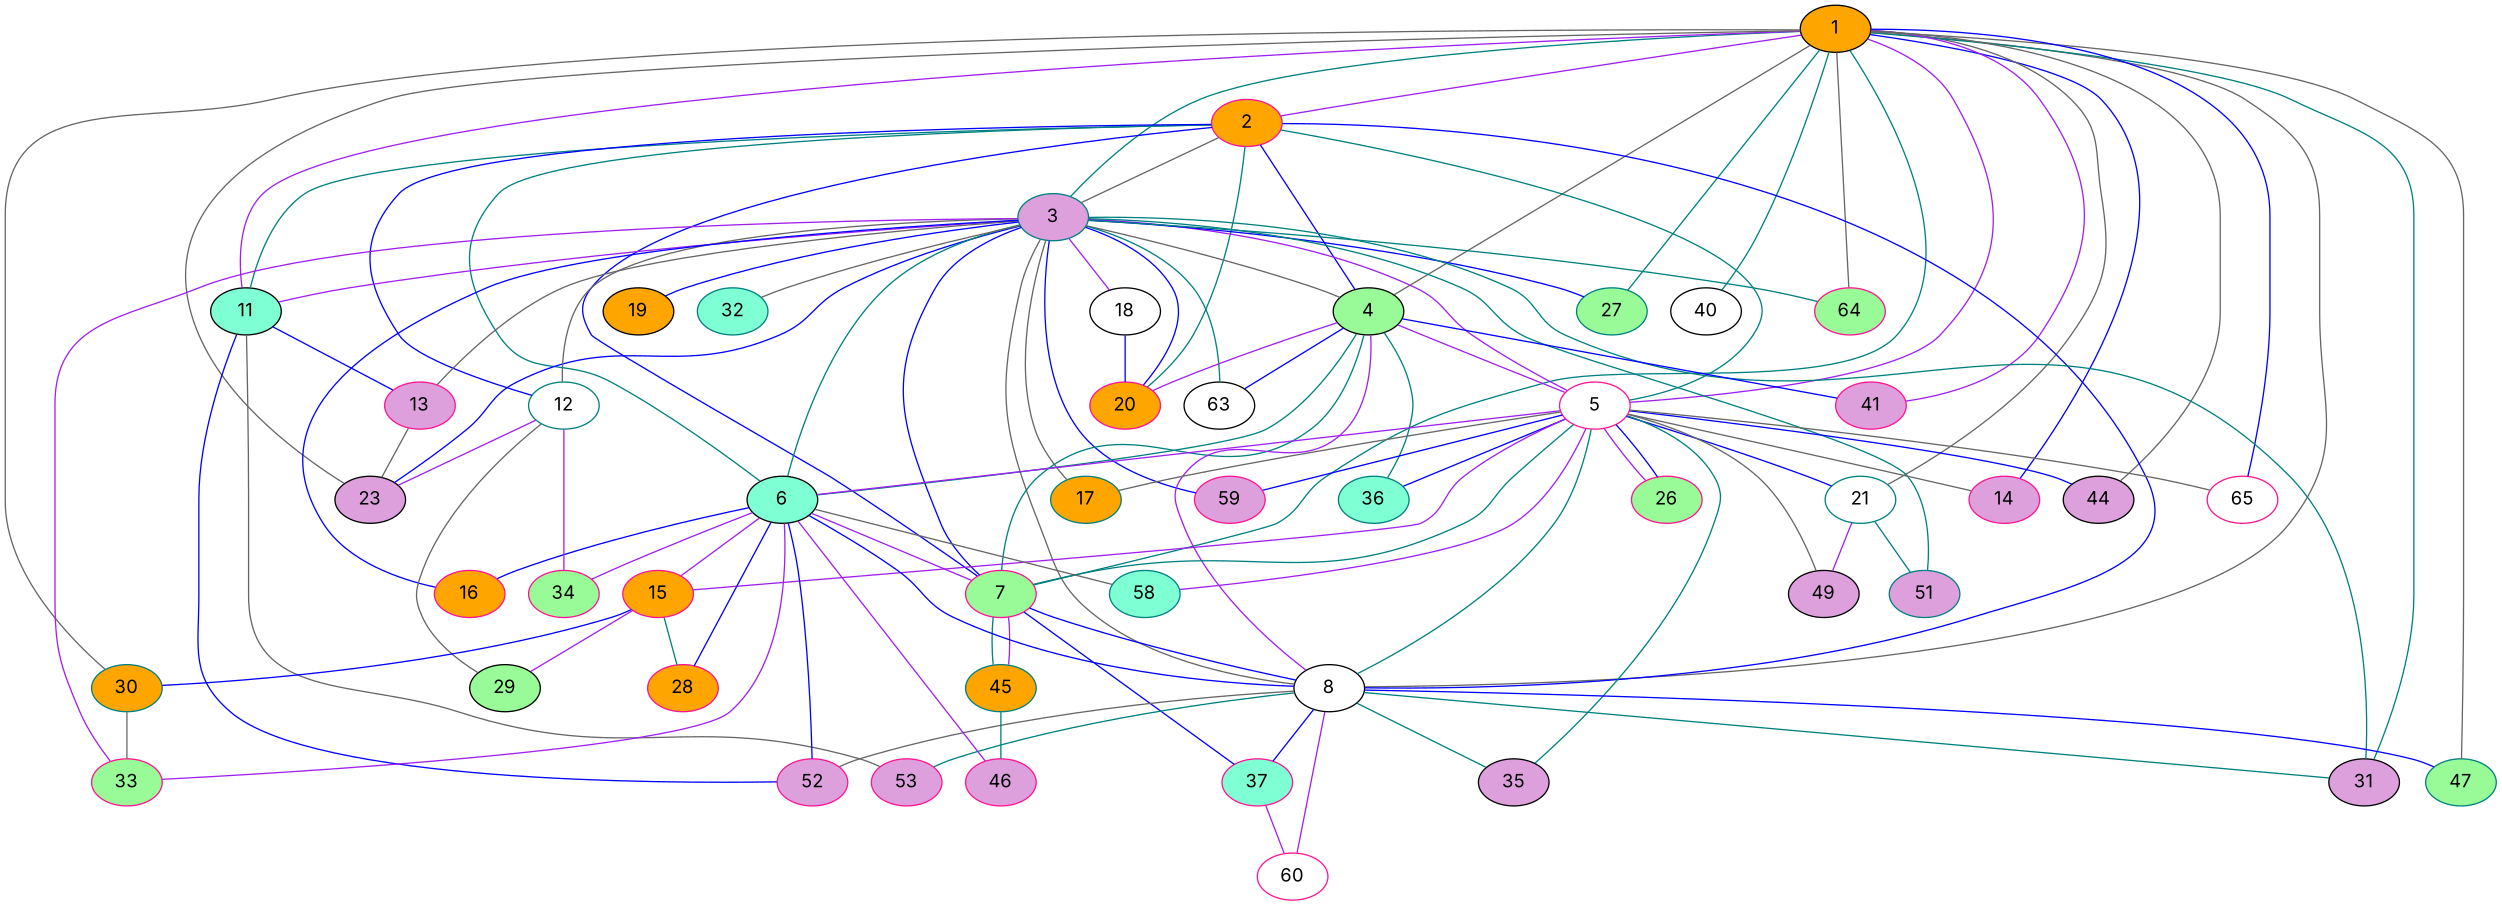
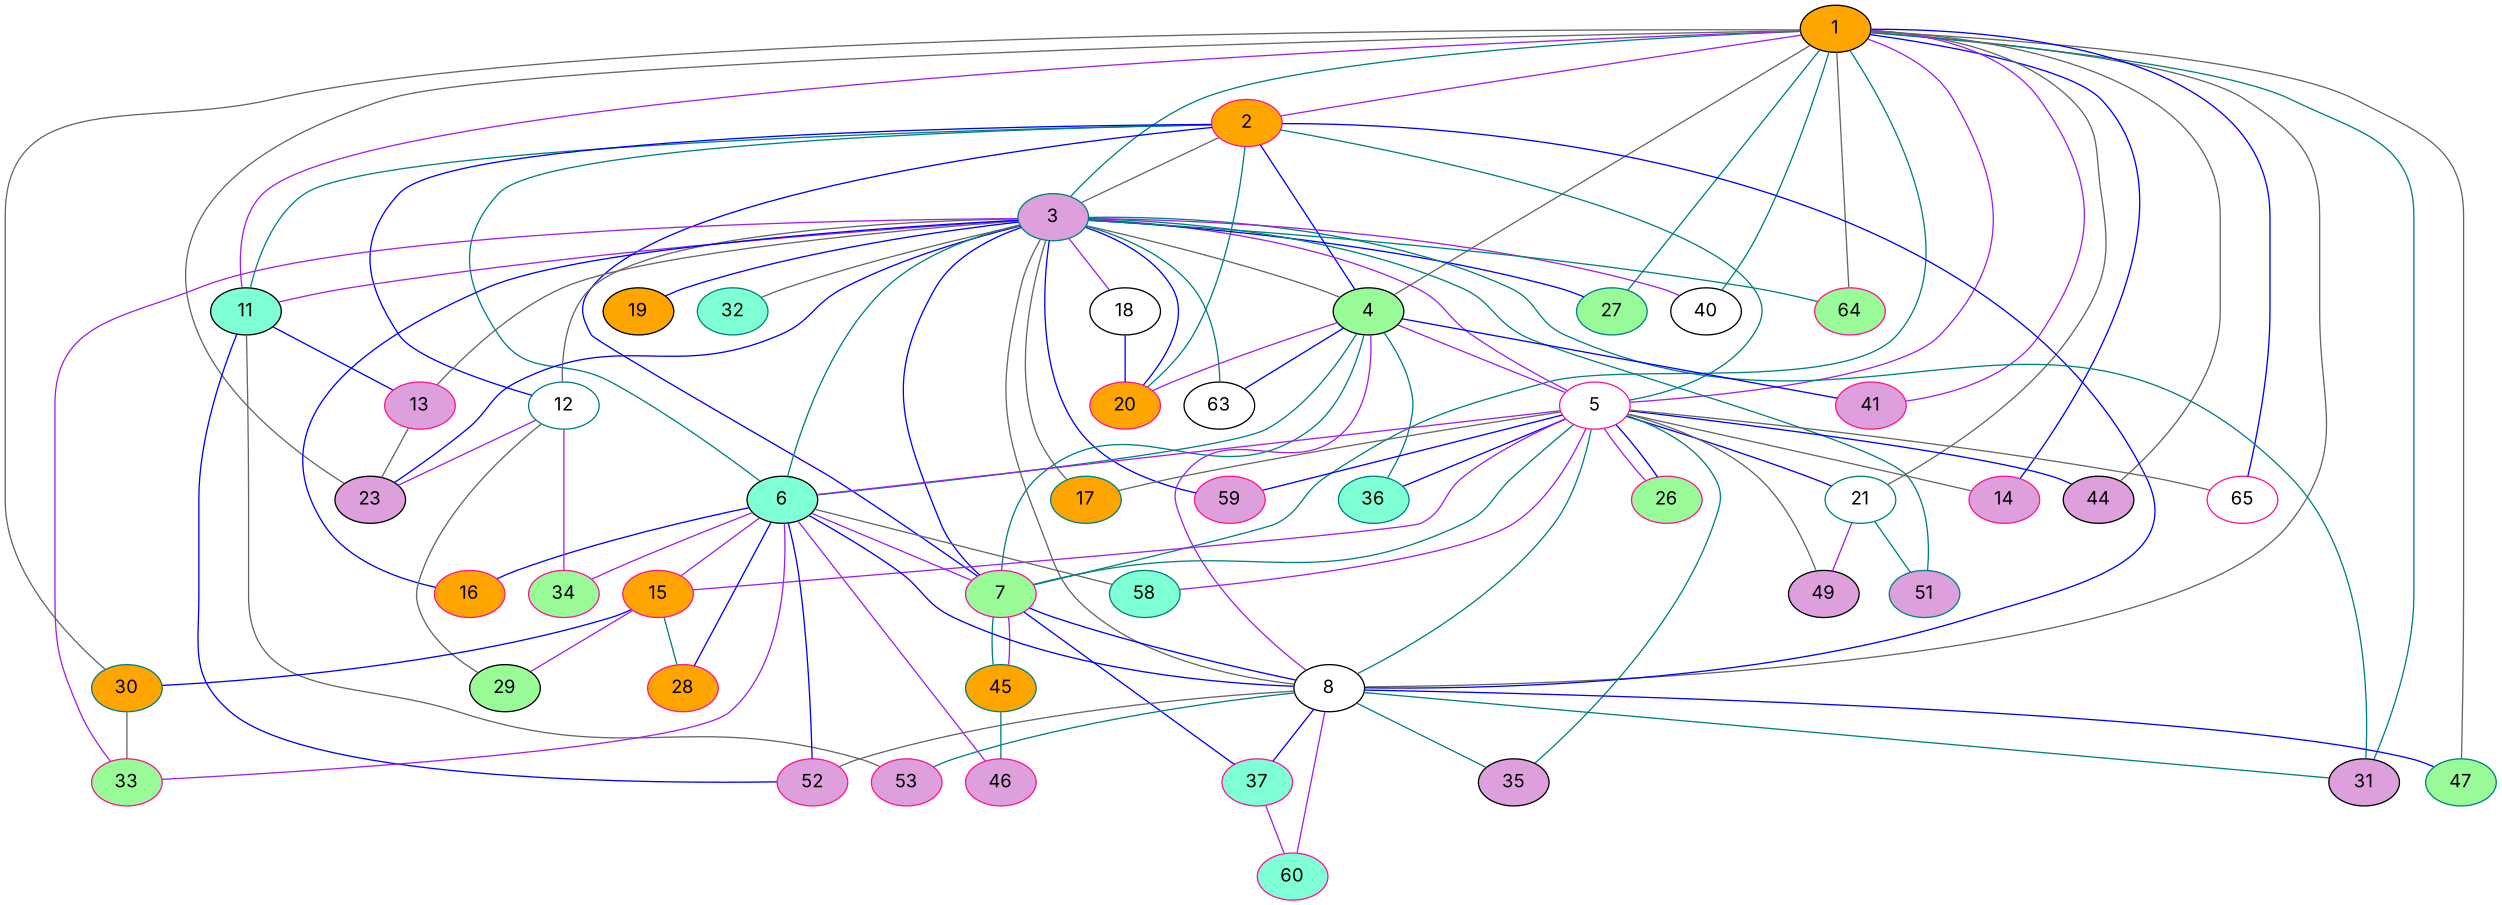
edge "3" -- "40": added
node "60": fillcolor white -> aquamarine
